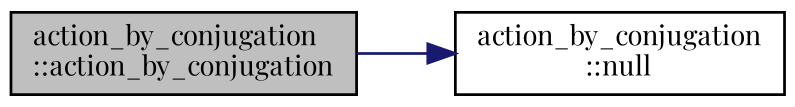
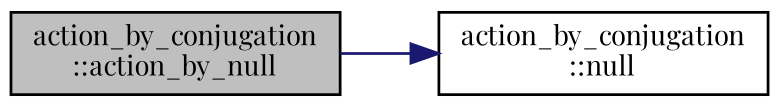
node "action_by_conjugation ::action_by_conjugation": label "action_by_conjugation ::action_by_conjugation" -> "action_by_conjugation ::action_by_null"
